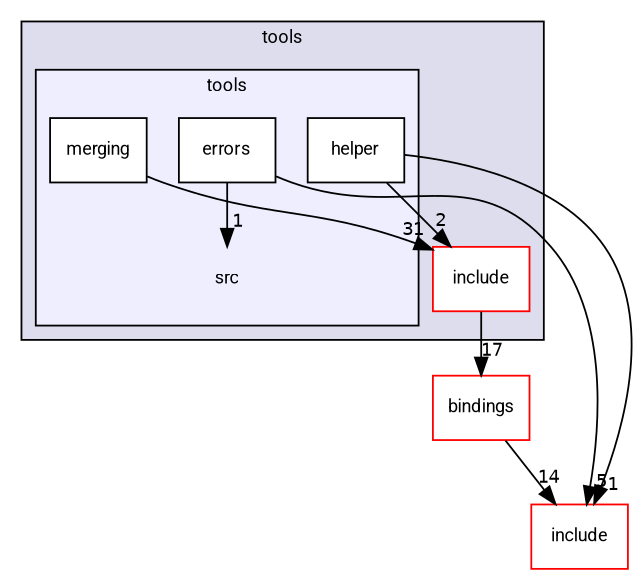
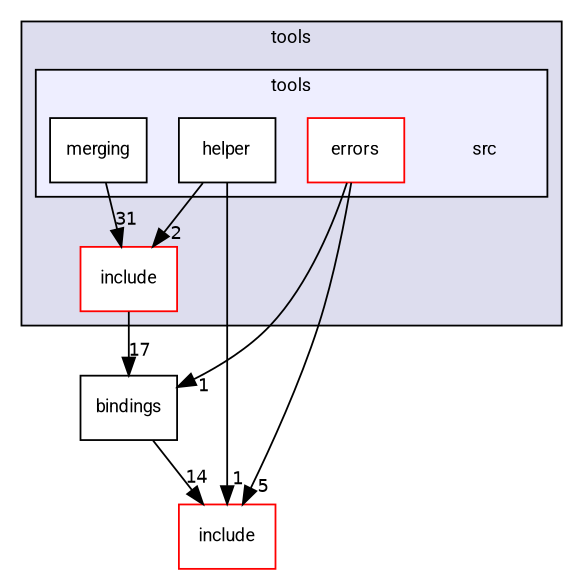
node "errors": color black -> red
edge "errors" -> "src": now "errors" -> "bindings"
node "bindings": color red -> black
